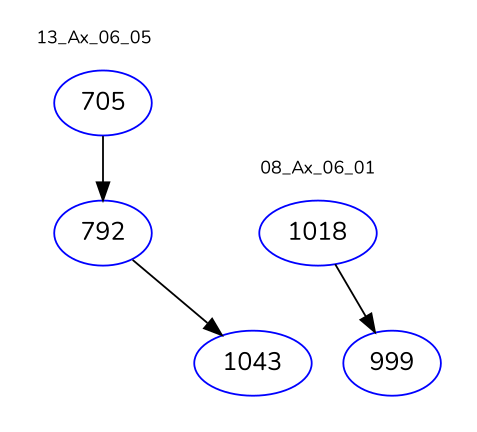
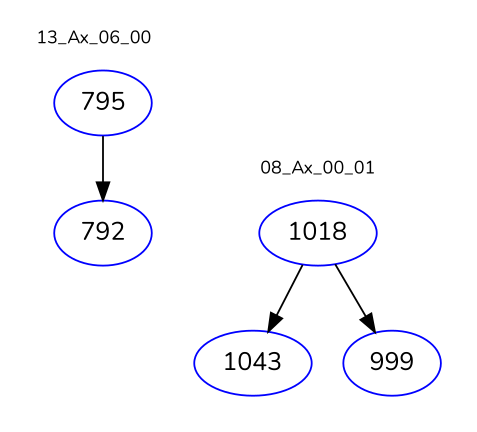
cluster "13_Ax_06_05": label "13_Ax_06_05" -> "13_Ax_06_00"
node "705": label "705" -> "795"
cluster "08_Ax_06_01": label "08_Ax_06_01" -> "08_Ax_00_01"
edge "792" -> "1043": now "1018" -> "1043"
